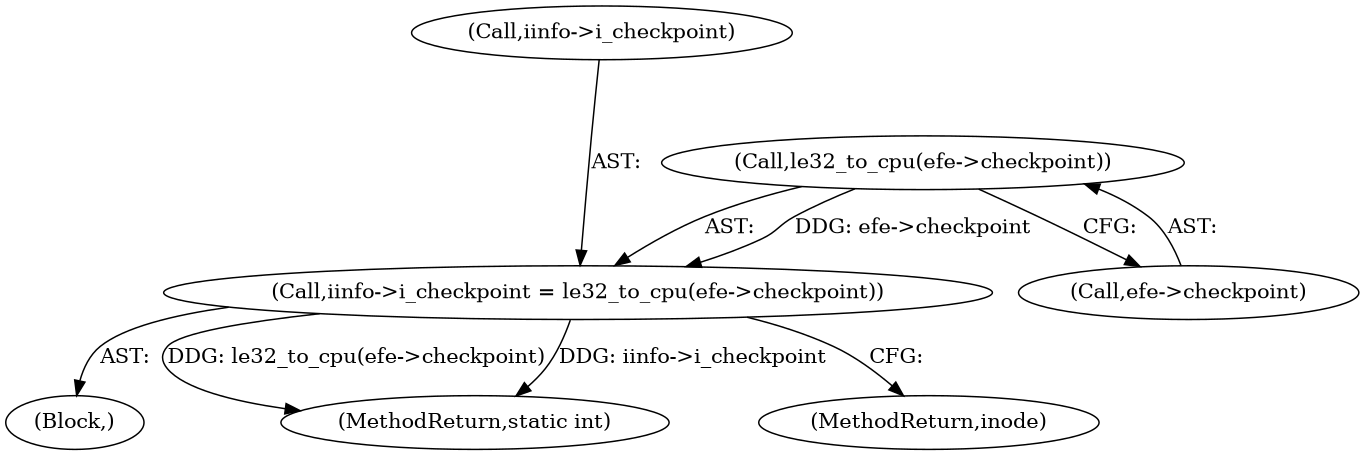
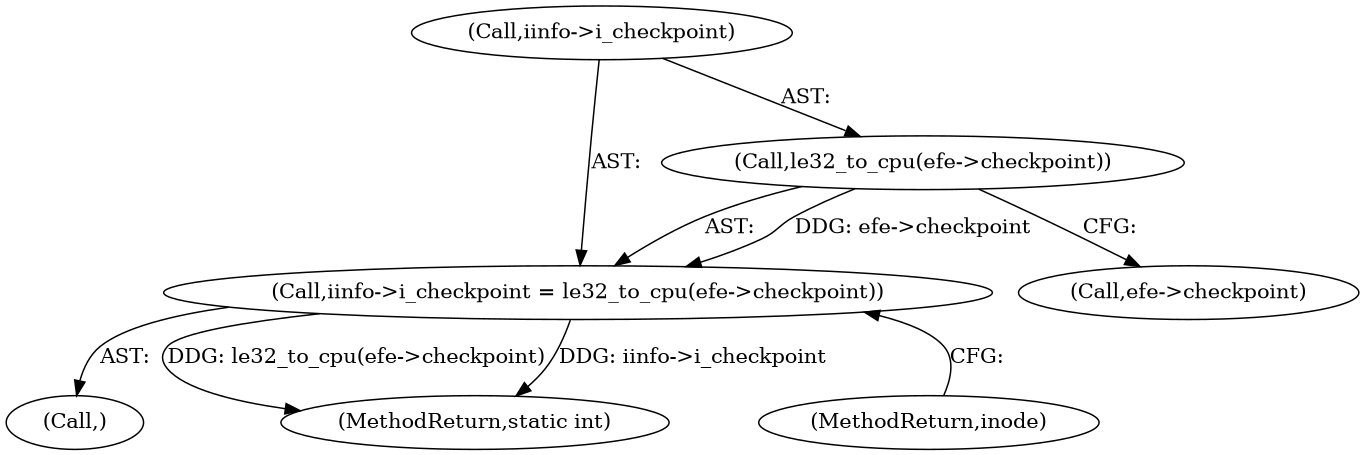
edge "(Call,efe->checkpoint)" -> "(Call,le32_to_cpu(efe->checkpoint))": now "(Call,iinfo->i_checkpoint)" -> "(Call,le32_to_cpu(efe->checkpoint))"
edge "(Call,iinfo->i_checkpoint = le32_to_cpu(efe->checkpoint))" -> "(MethodReturn,inode)": reversed
node "(Block,)": label "(Block,)" -> "(Call,)"
